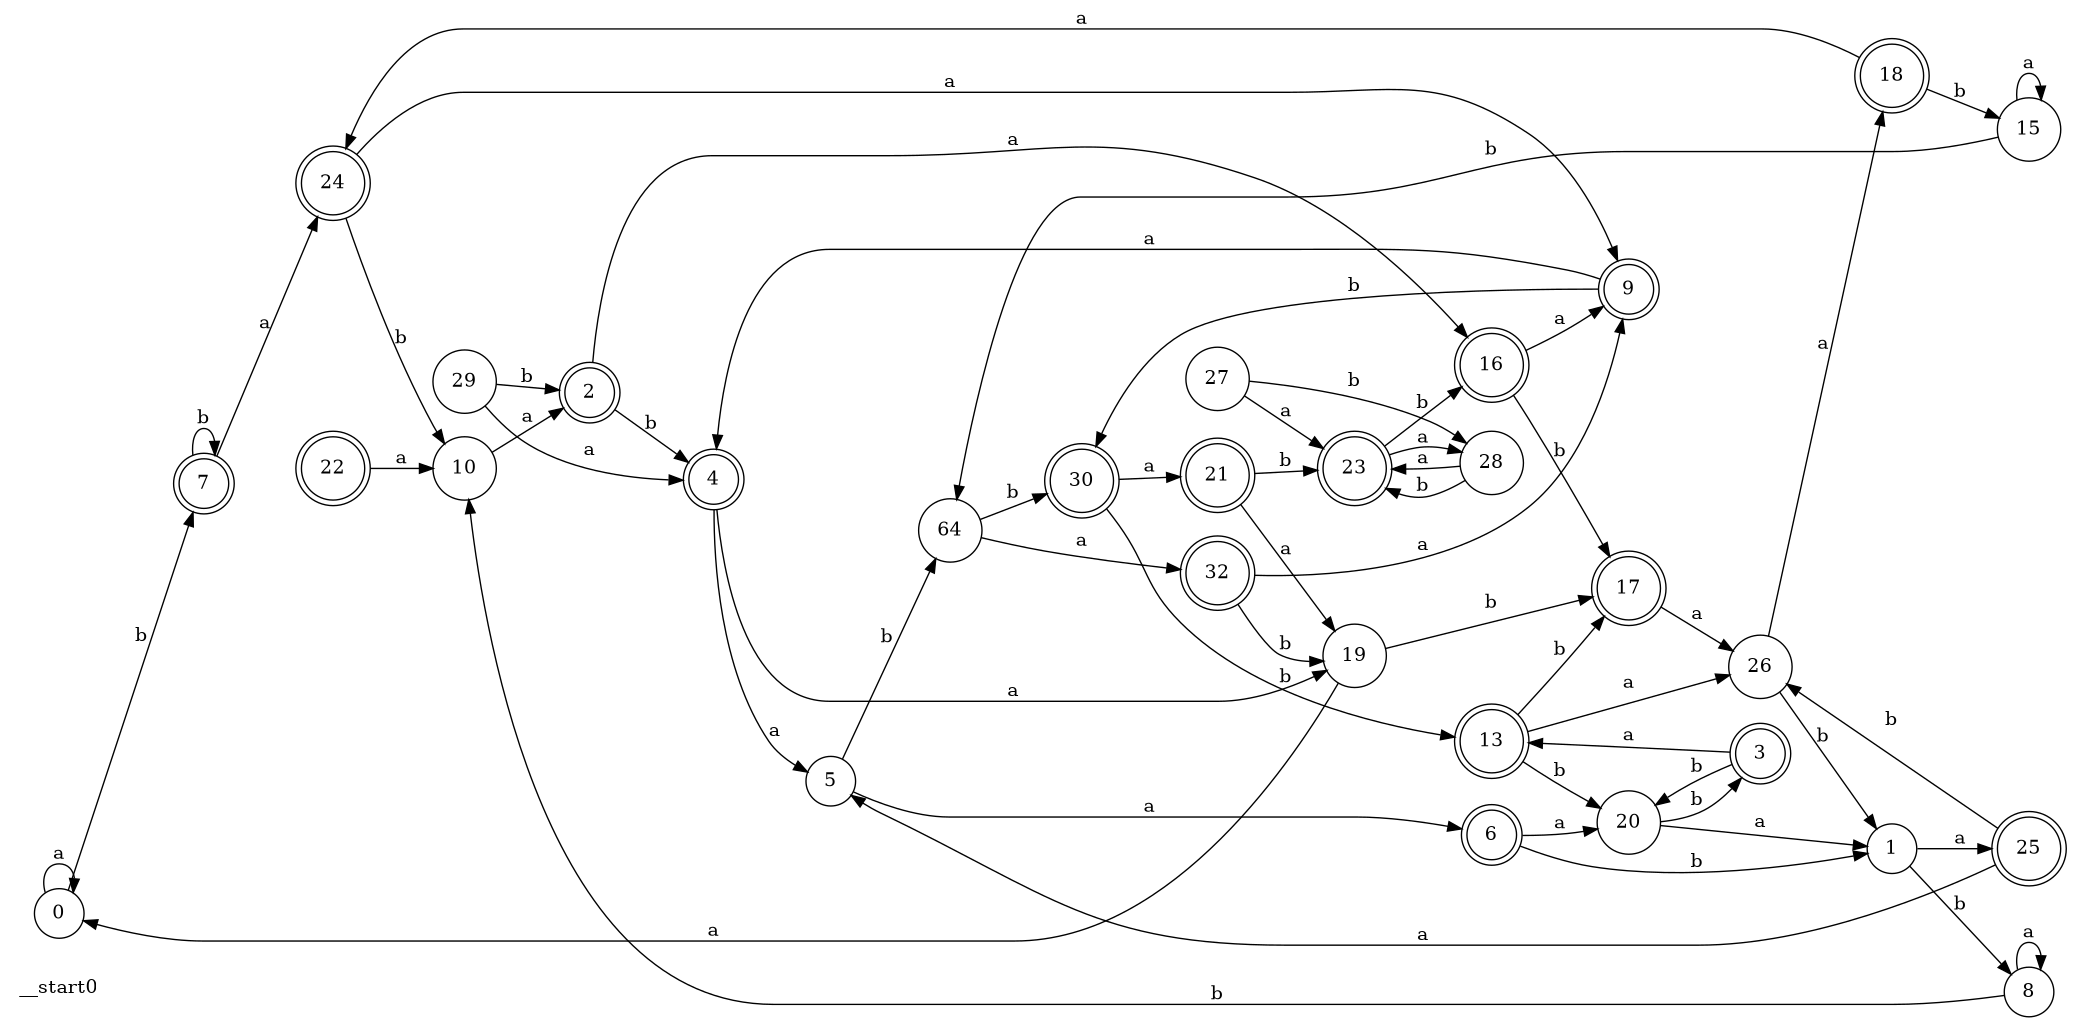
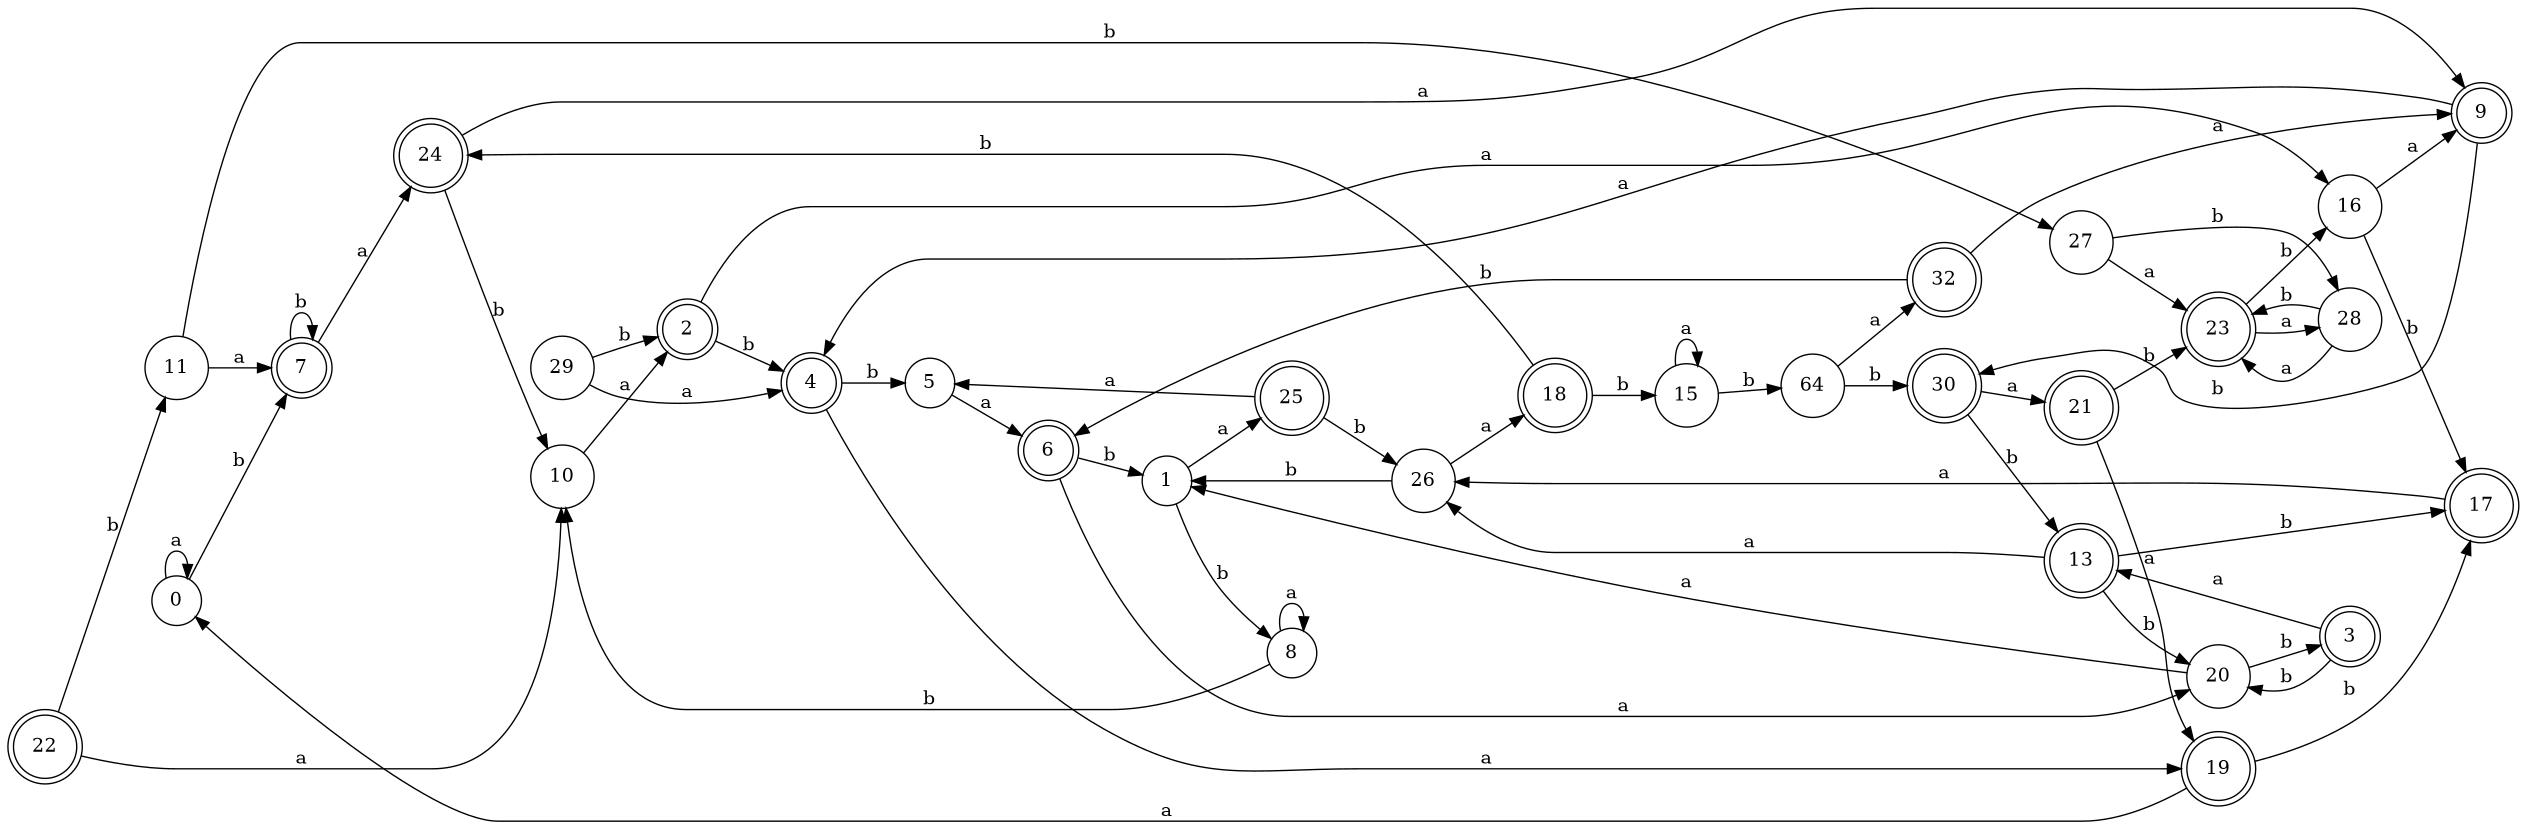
edge "18" -> "24": label "a" -> "b"
node "16": shape doublecircle -> circle
node "11": added
edge "32" -> "19": now "32" -> "6"
node "19": shape circle -> doublecircle
edge "5" -> "64": removed, label "b"
edge "4" -> "5": label "a" -> "b"
node "__start0": removed
